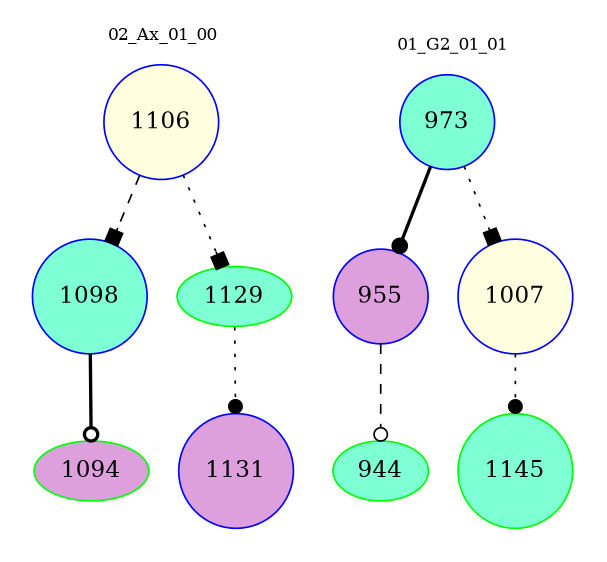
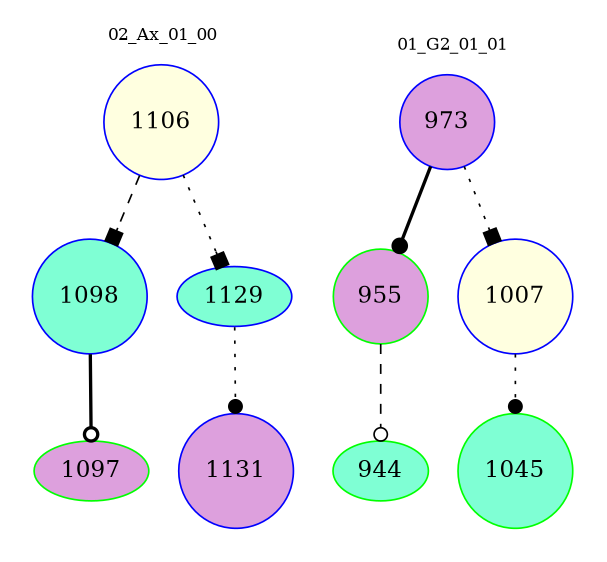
node "973": fillcolor aquamarine -> plum
node "1129": color green -> blue
node "955": color blue -> green
node "1094": label "1094" -> "1097"
node "1145": label "1145" -> "1045"
